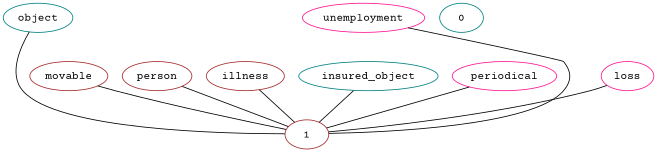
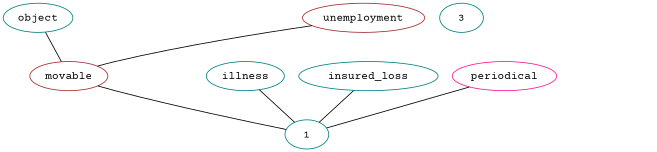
node "unemployment": color deeppink -> brown
node "0": label "0" -> "3"
node "person": removed
node "illness": color brown -> teal
node "insured_object": label "insured_object" -> "insured_loss"
node "loss": removed
edge "unemployment" -- "1": now "unemployment" -- "movable"
edge "object" -- "1": now "object" -- "movable"
node "1": color brown -> teal
